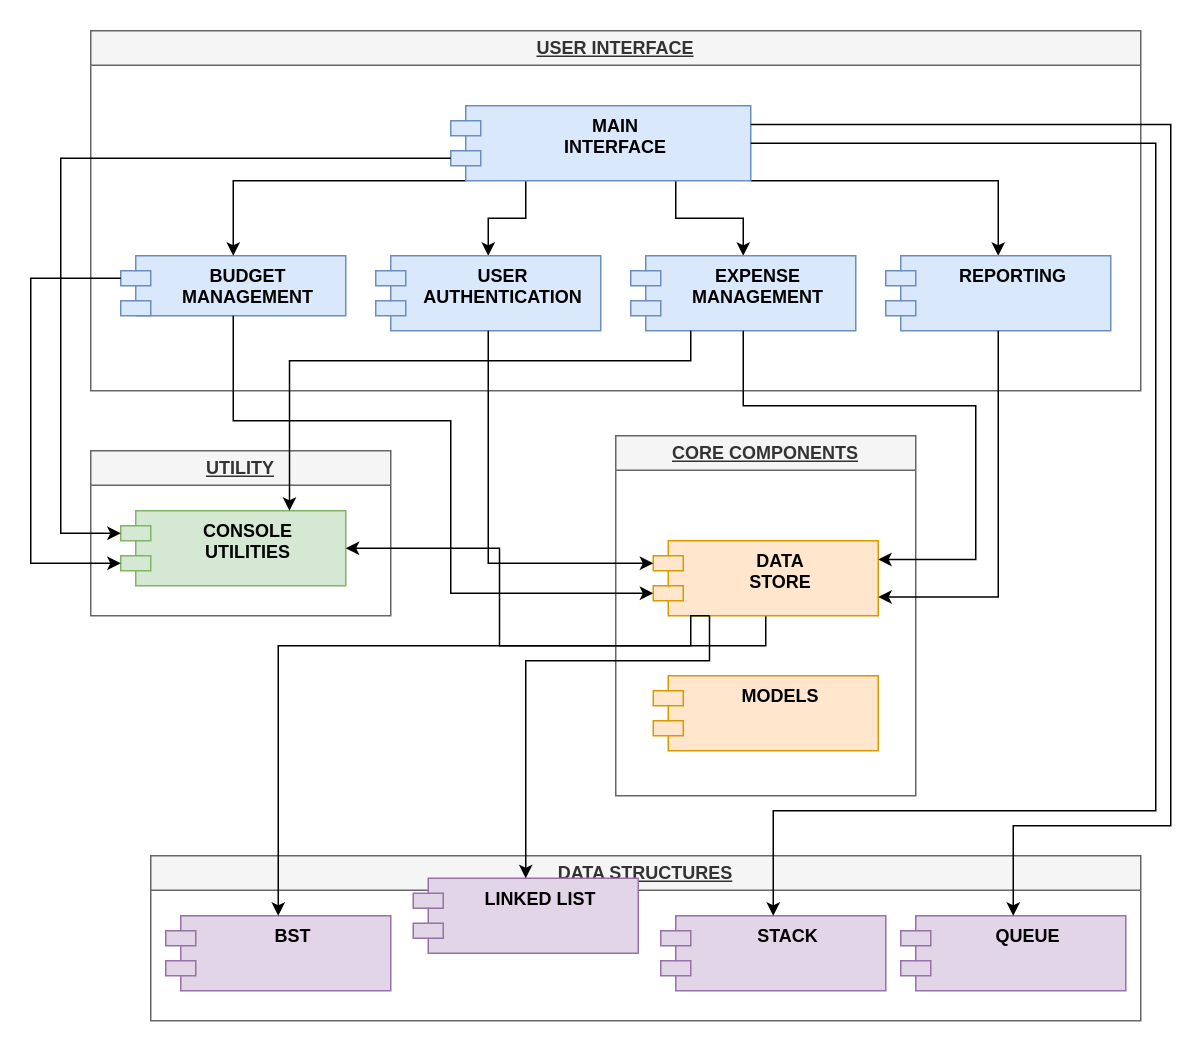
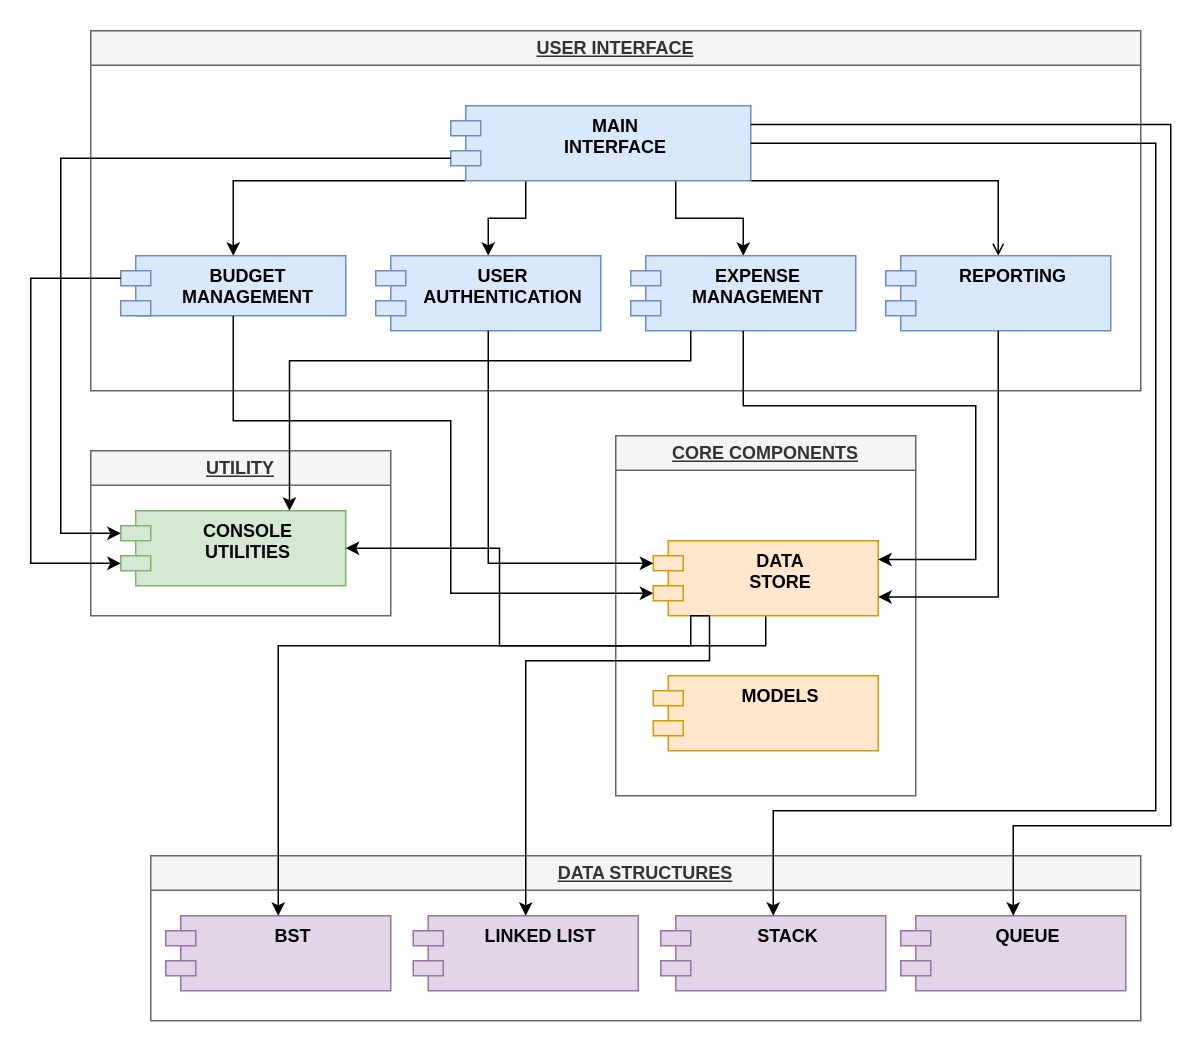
edge "MAIN INTERFACE" -> "REPORTING": arrowhead classic -> open
node "LINKED LIST": moved (526, 916) -> (526, 953)
